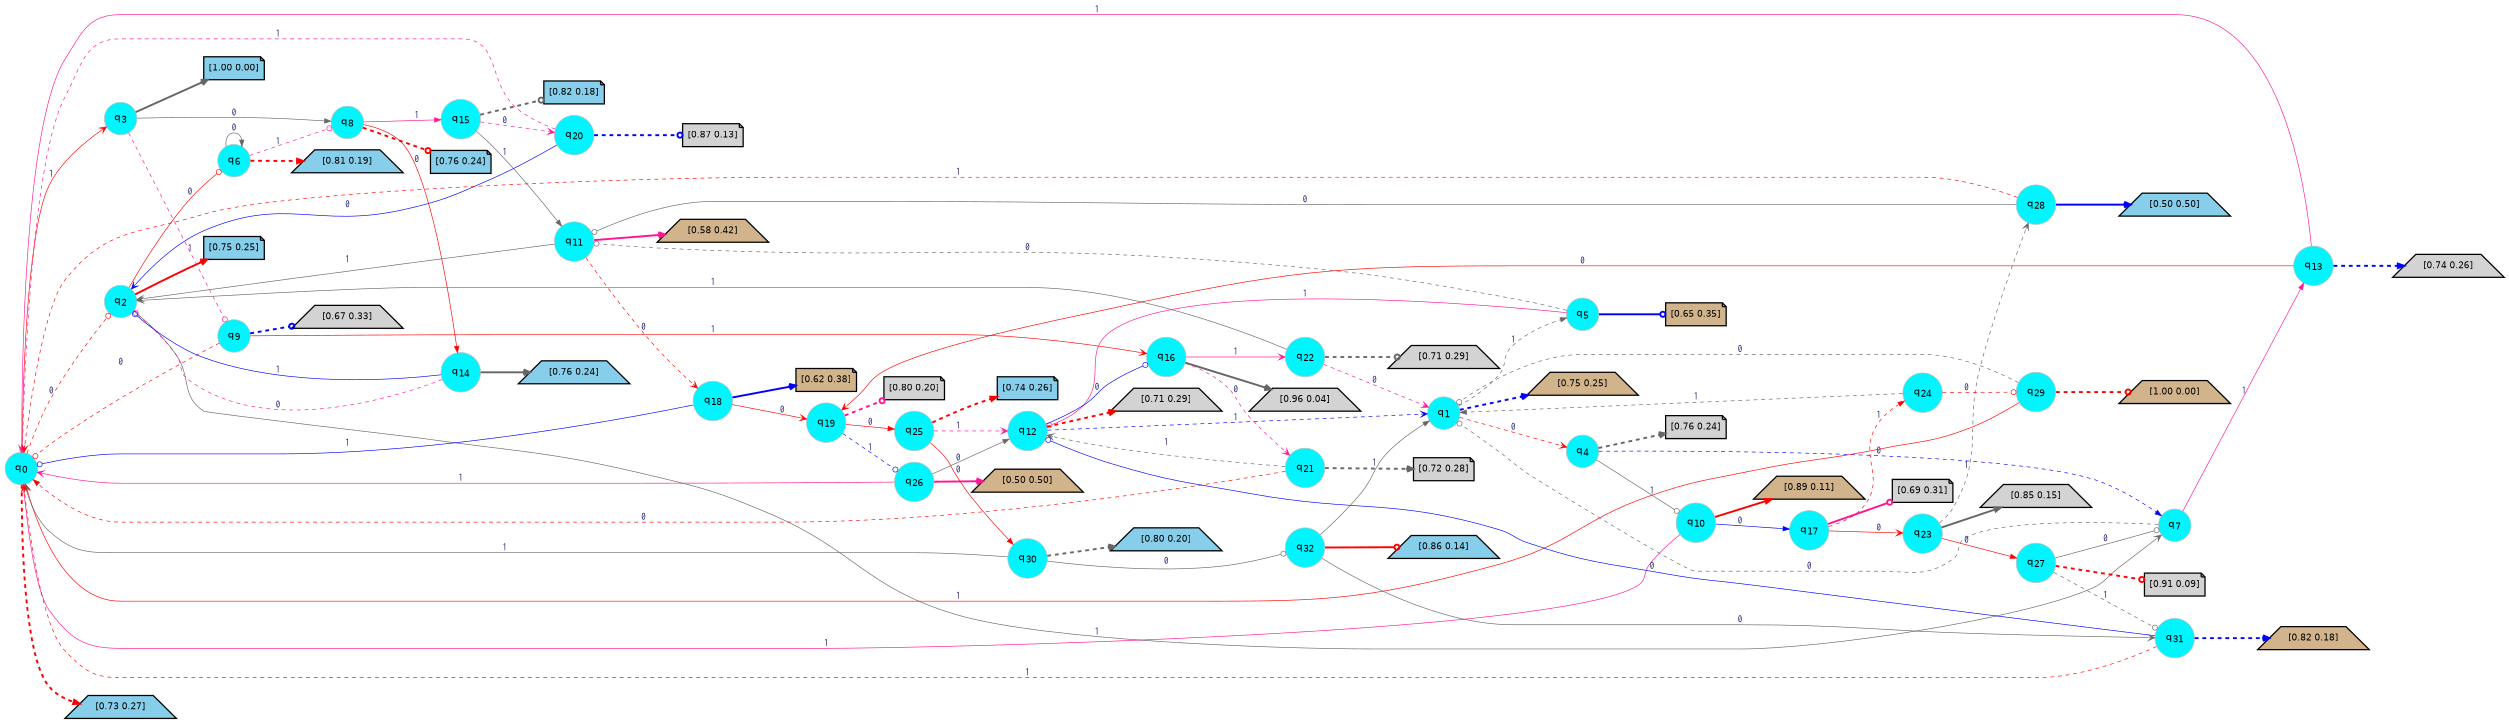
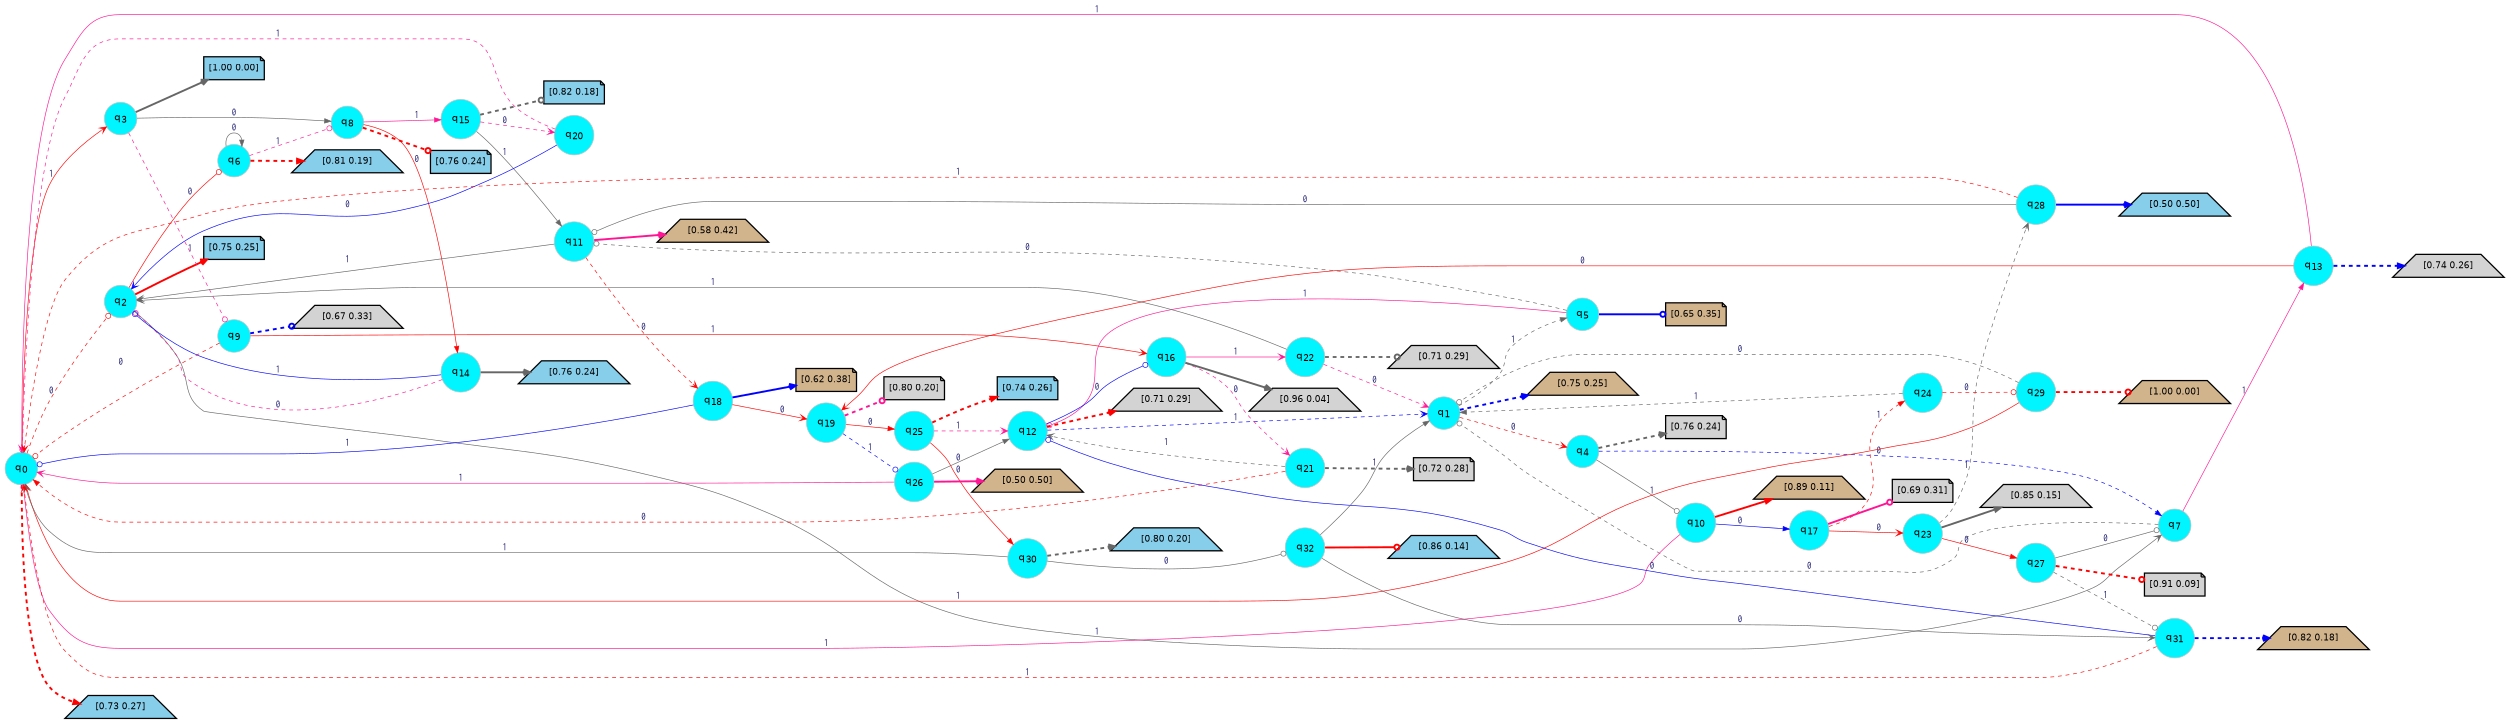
node "[0.87 0.13]": removed
